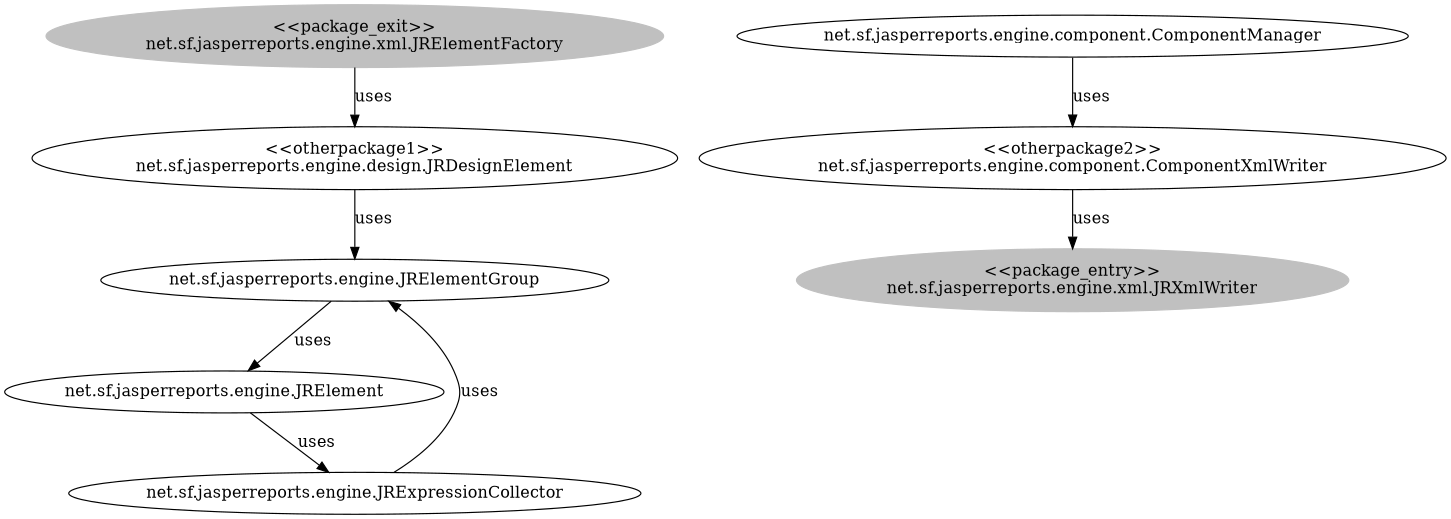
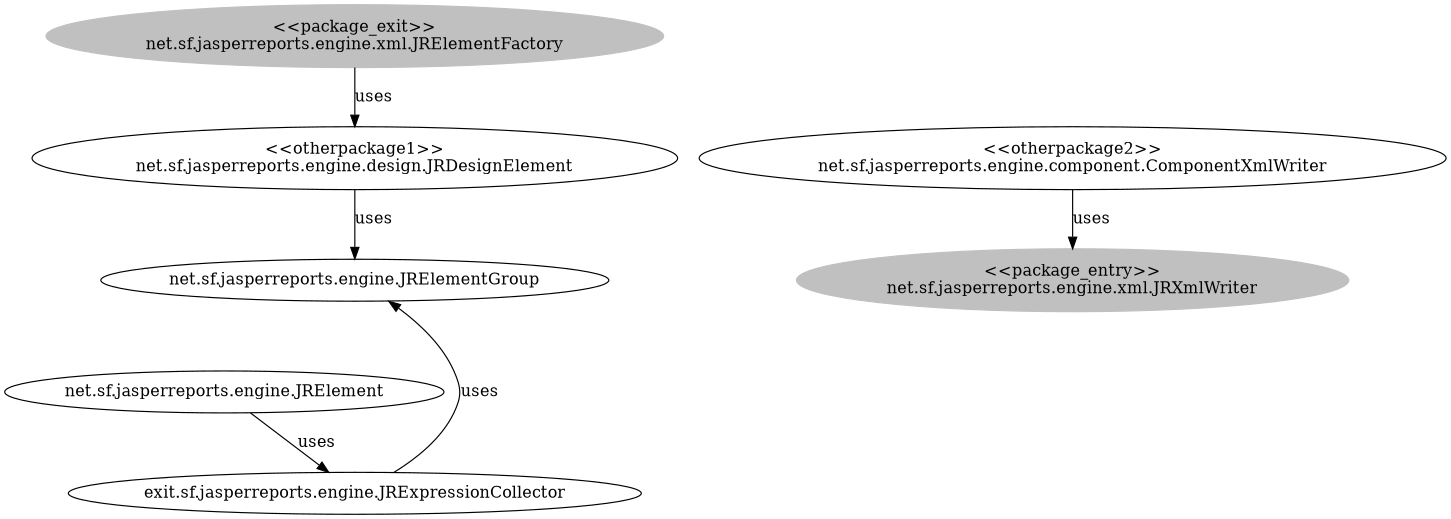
node "net.sf.jasperreports.engine.component.ComponentManager": removed
edge "net.sf.jasperreports.engine.JRElementGroup" -> "net.sf.jasperreports.engine.JRElement": removed, label "uses"
node "net.sf.jasperreports.engine.JRExpressionCollector": label "net.sf.jasperreports.engine.JRExpressionCollector" -> "exit.sf.jasperreports.engine.JRExpressionCollector"
